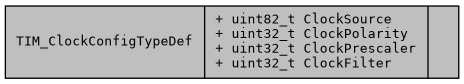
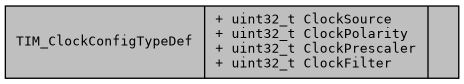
node "TIM_ClockConfigTypeDef": text "+ uint82_t ClockSource" -> "+ uint32_t ClockSource"
